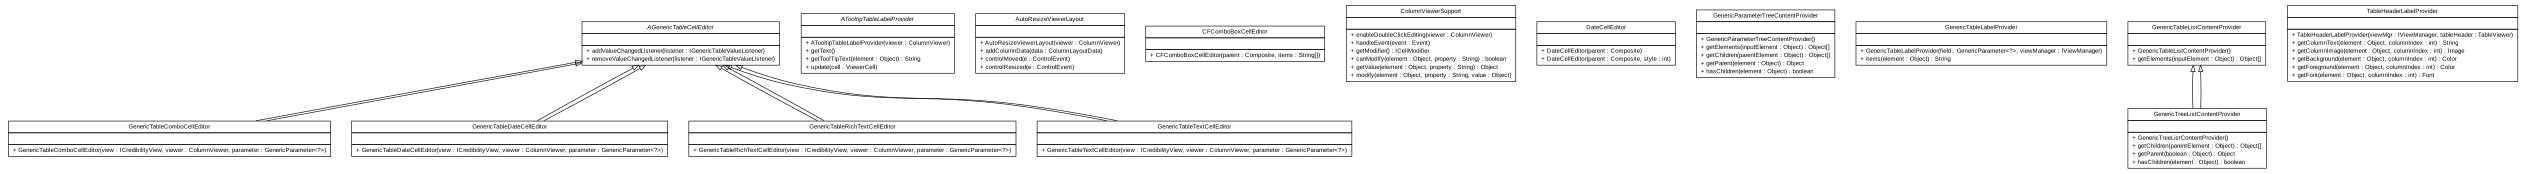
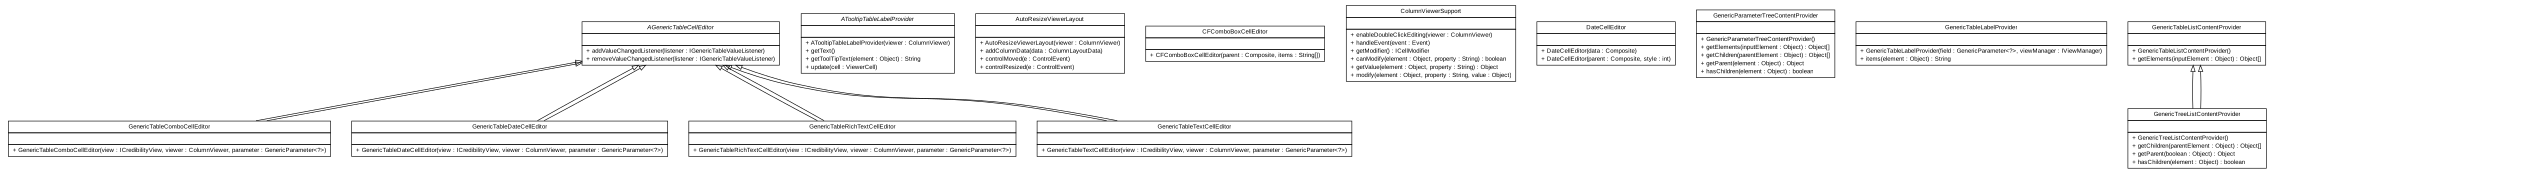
node "TableHeaderLabelProvider": removed
node "DateCellEditor": text "+ DateCellEditor(parent : Composite)" -> "+ DateCellEditor(data : Composite)"
